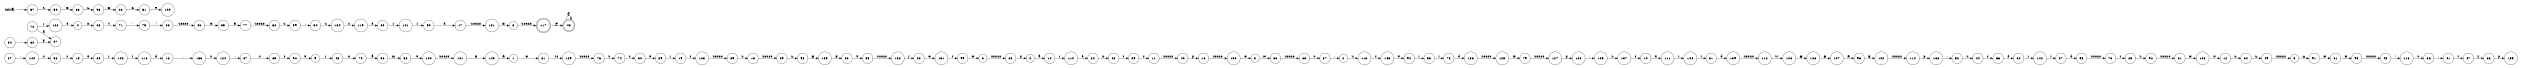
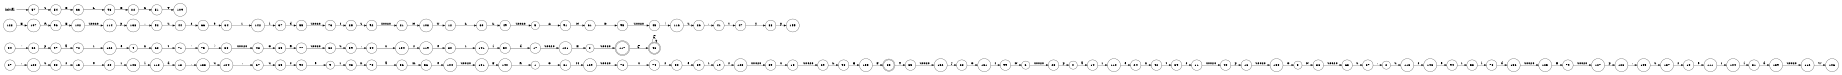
edge "72" -> "97": reversed
node "83": shape circle -> doublecircle
edge "106" -> "128": removed, label "H"
